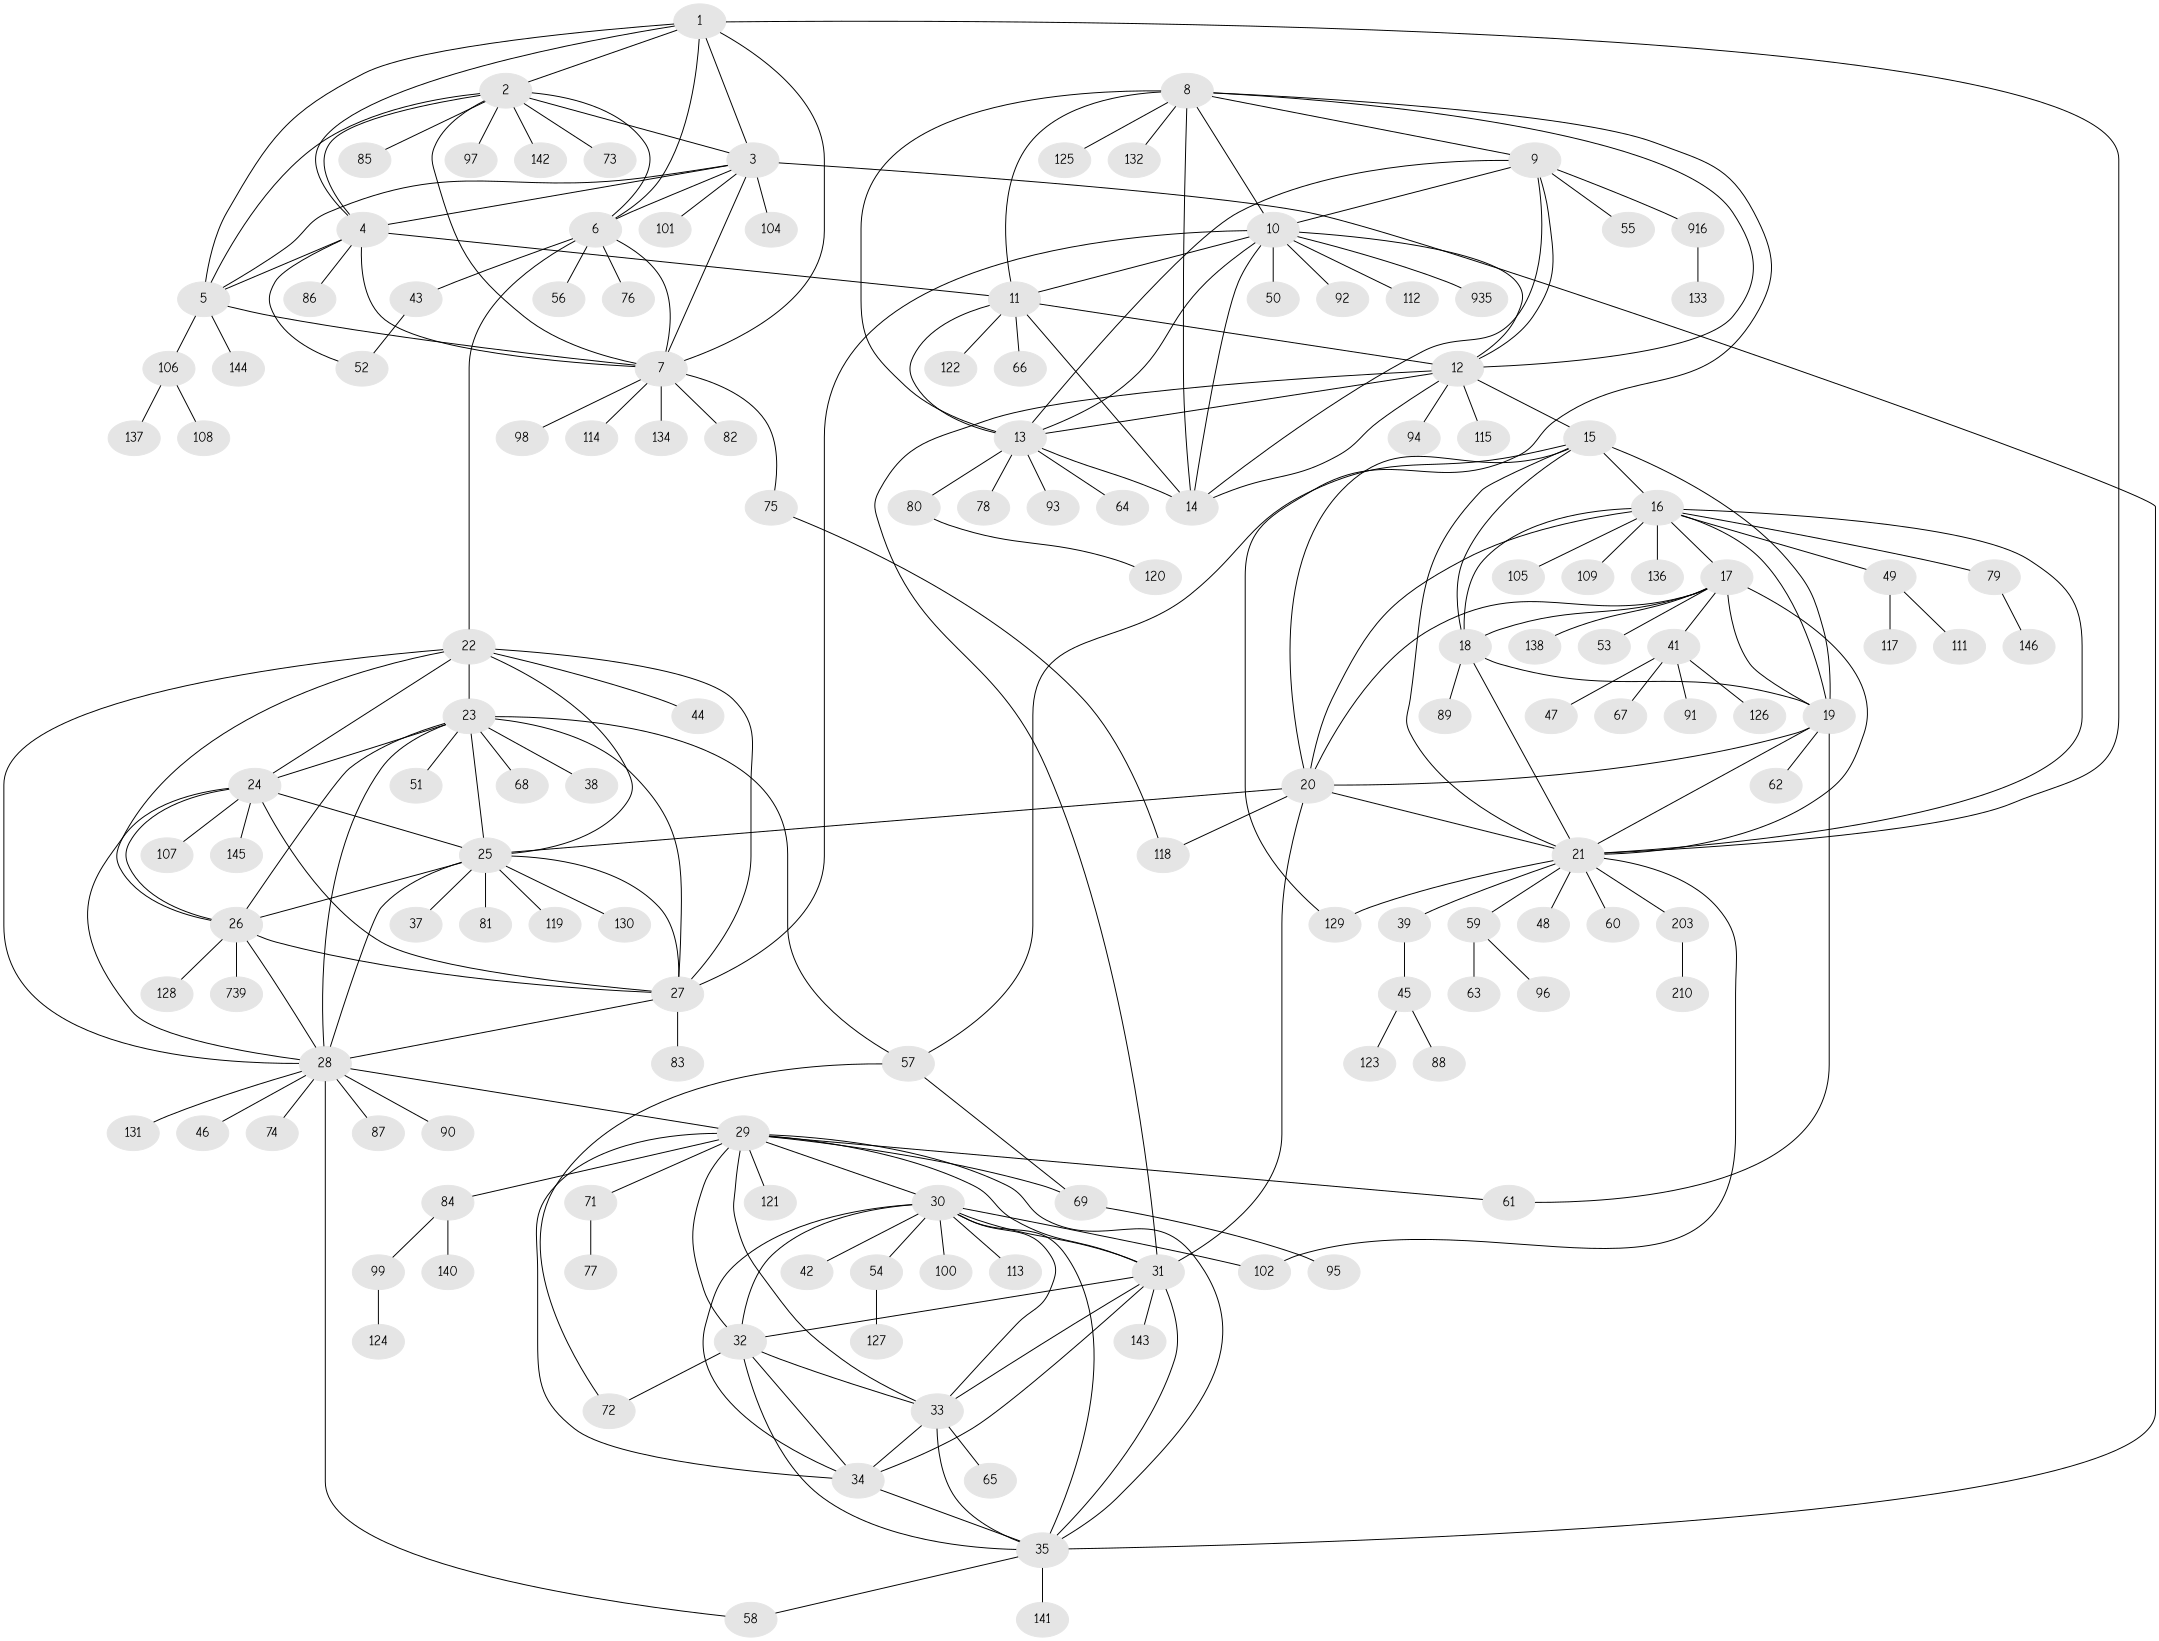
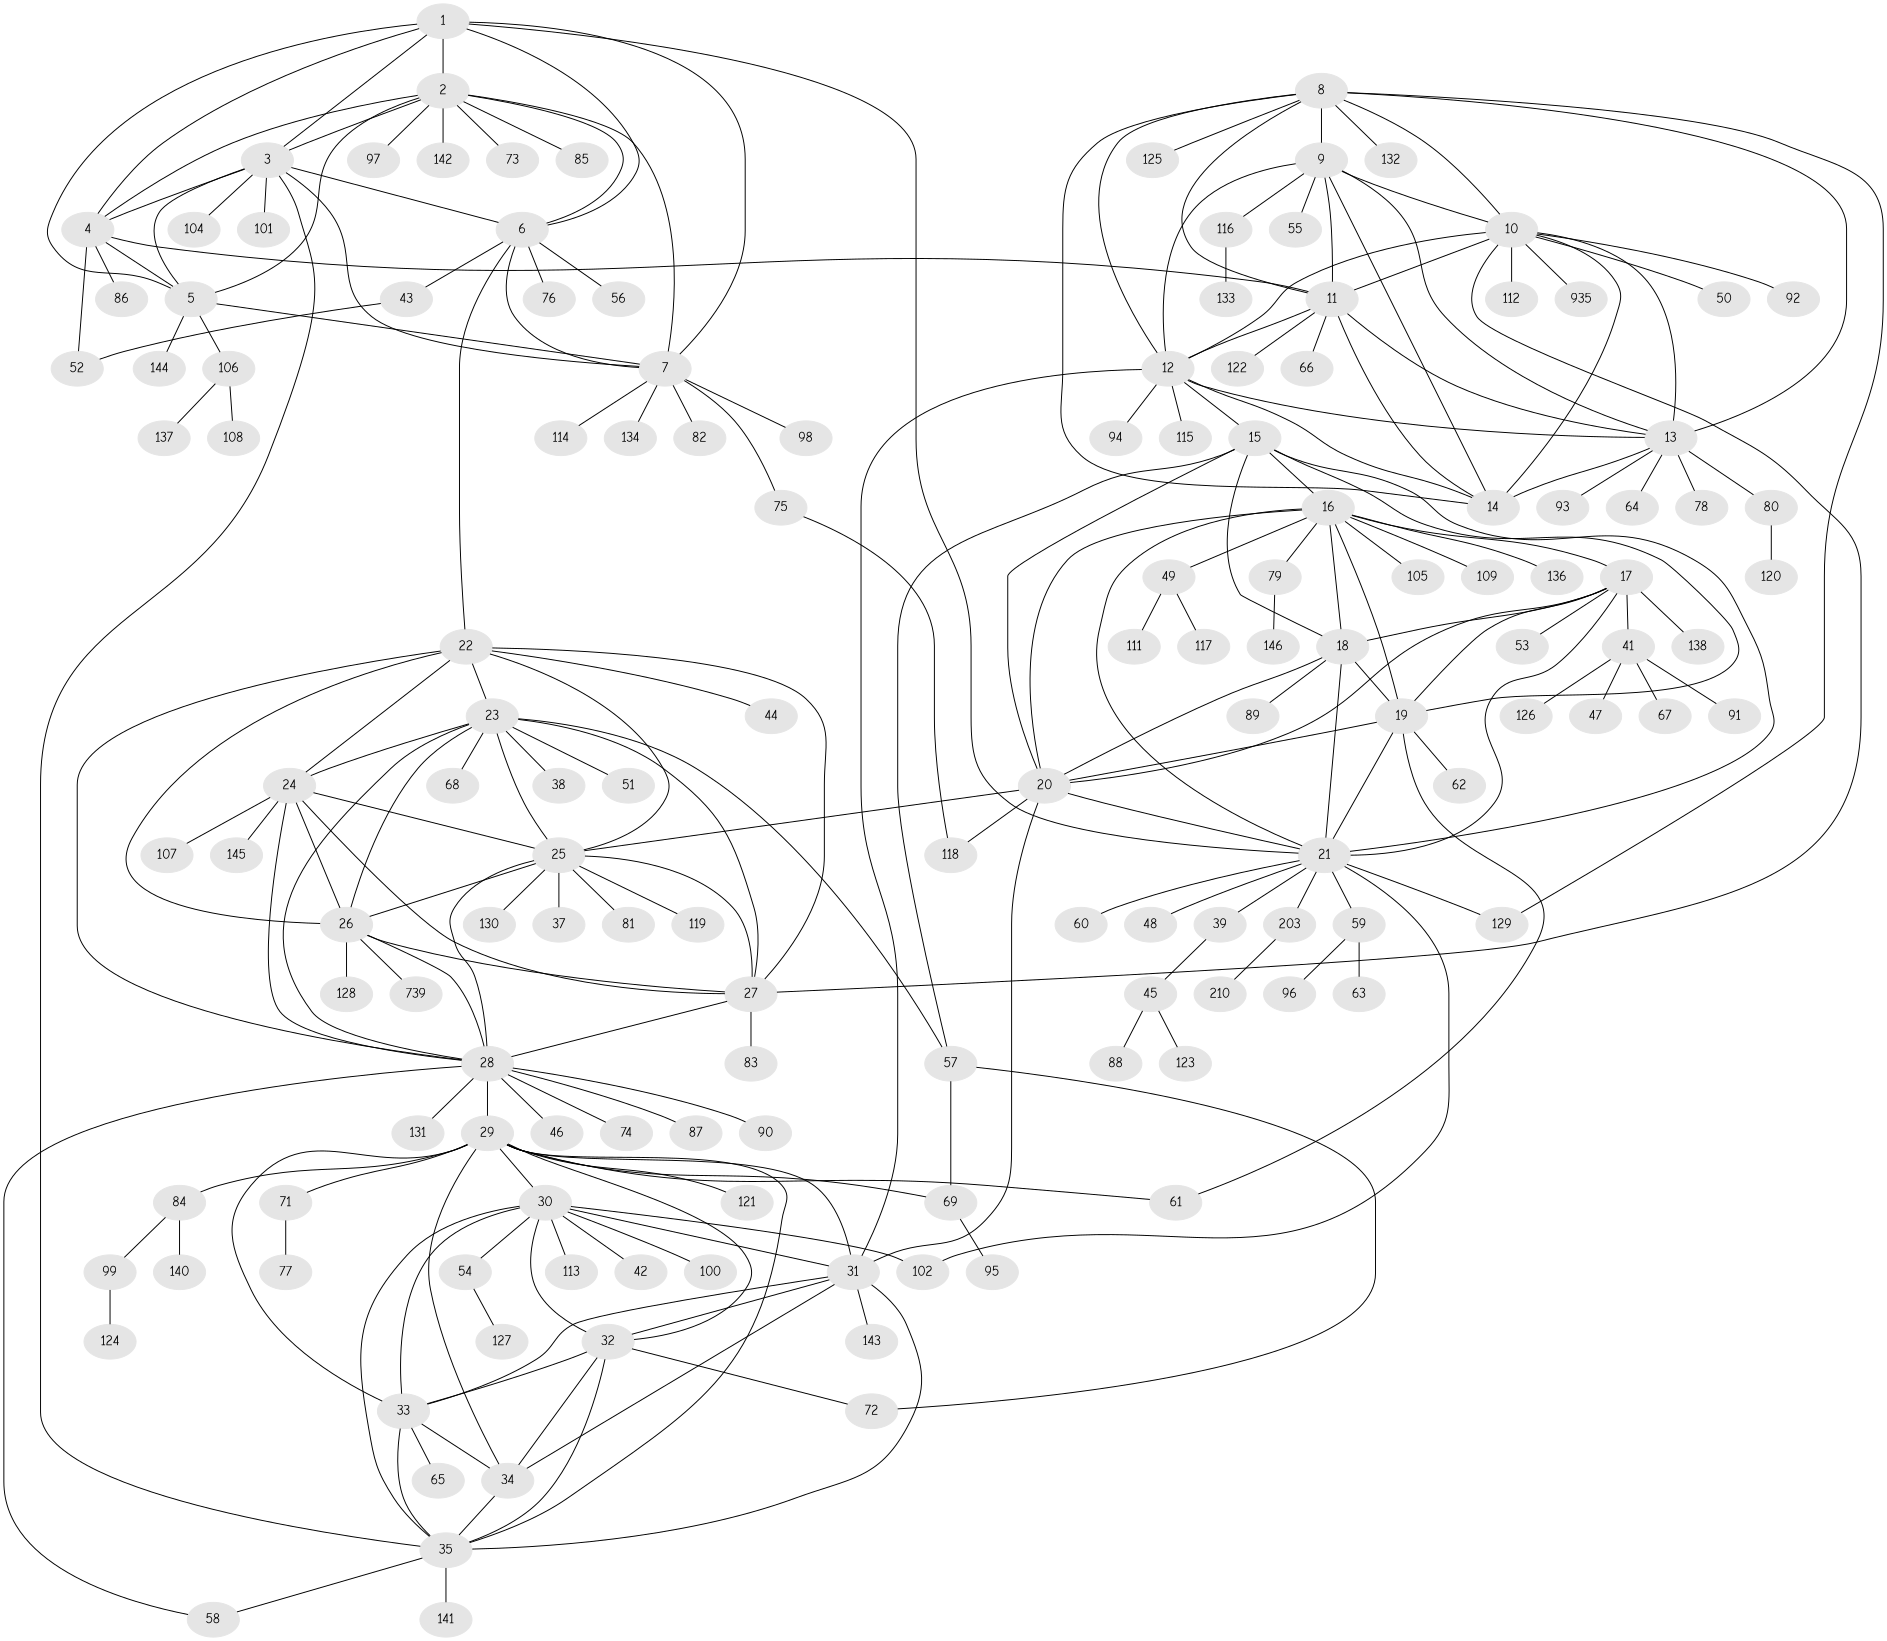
edge "9" -- "11": added
node "916": label "916" -> "116"
edge "4" -- "7": removed
edge "18" -- "20": added
edge "30" -- "34": removed
